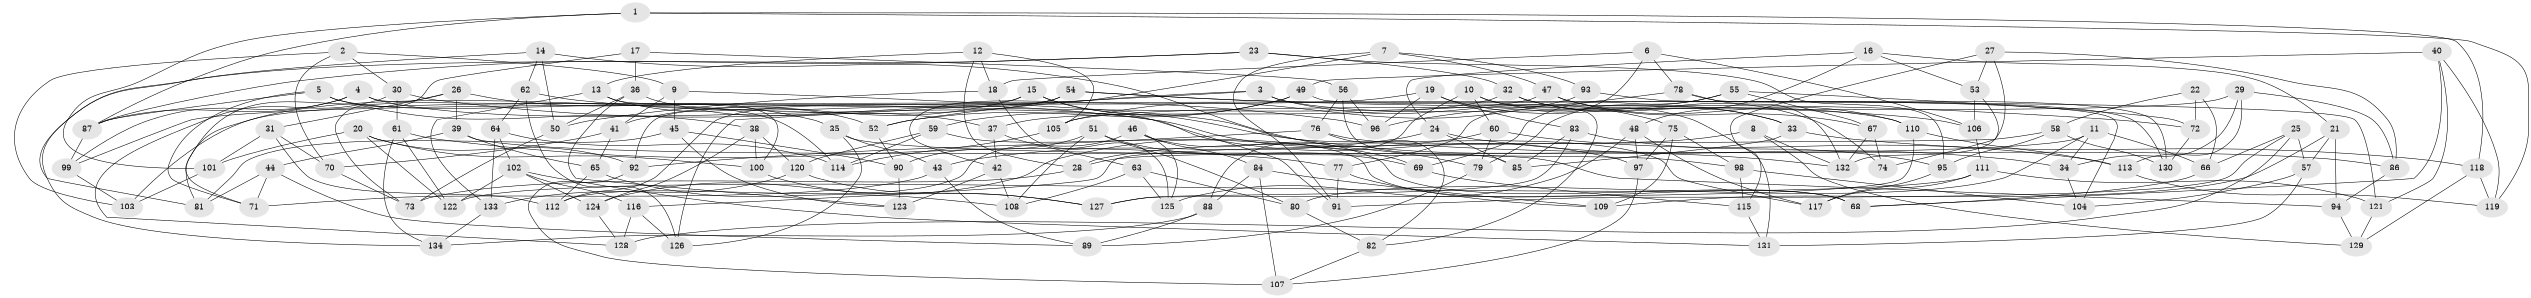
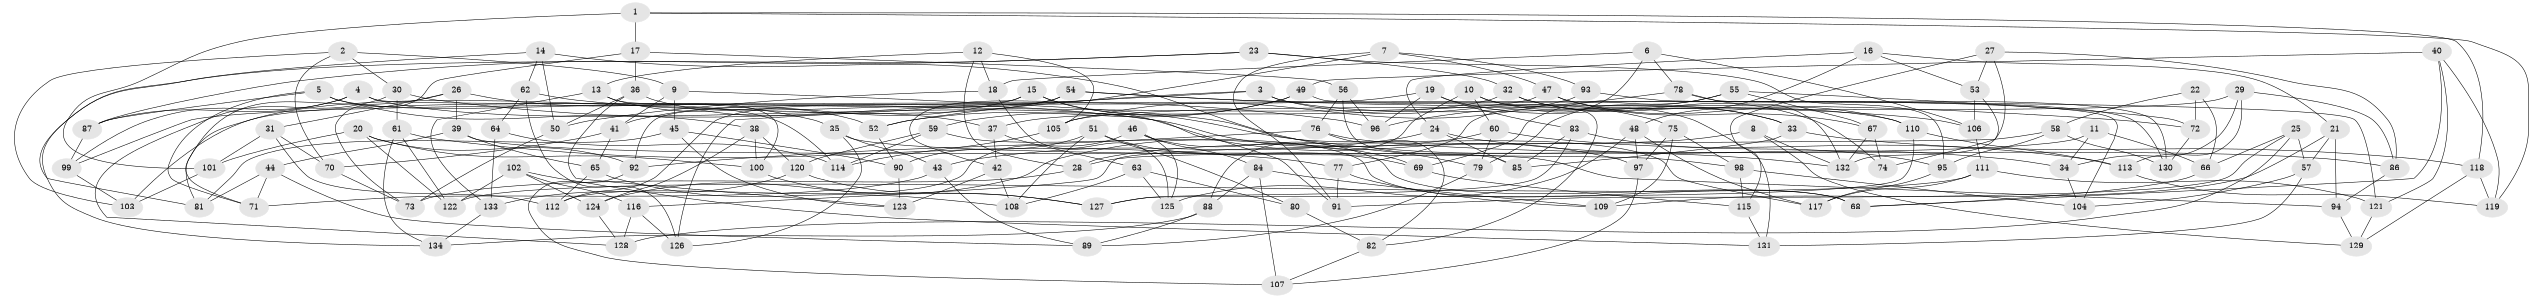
edge "1" -- "87": now "1" -- "17"
edge "64" -- "102": removed
edge "11" -- "80": removed
